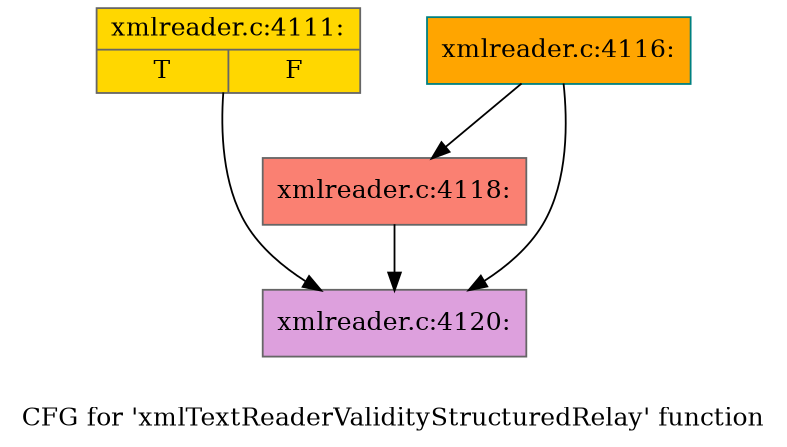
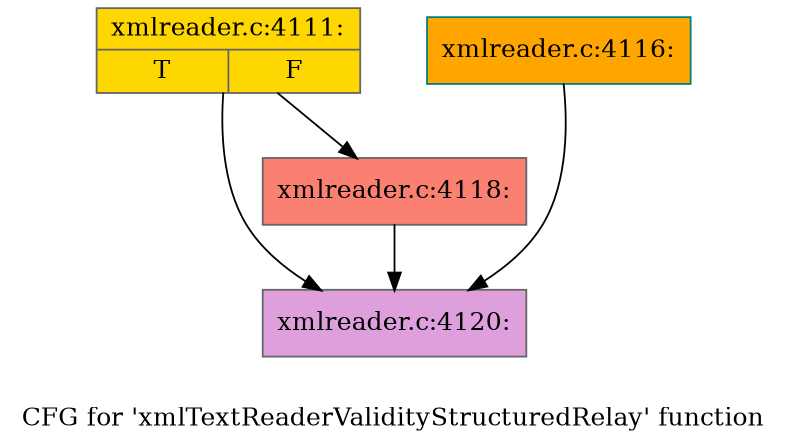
edge "xmlreader.c:4116:" -> "xmlreader.c:4118:": now "xmlreader.c:4111:" -> "xmlreader.c:4118:"
